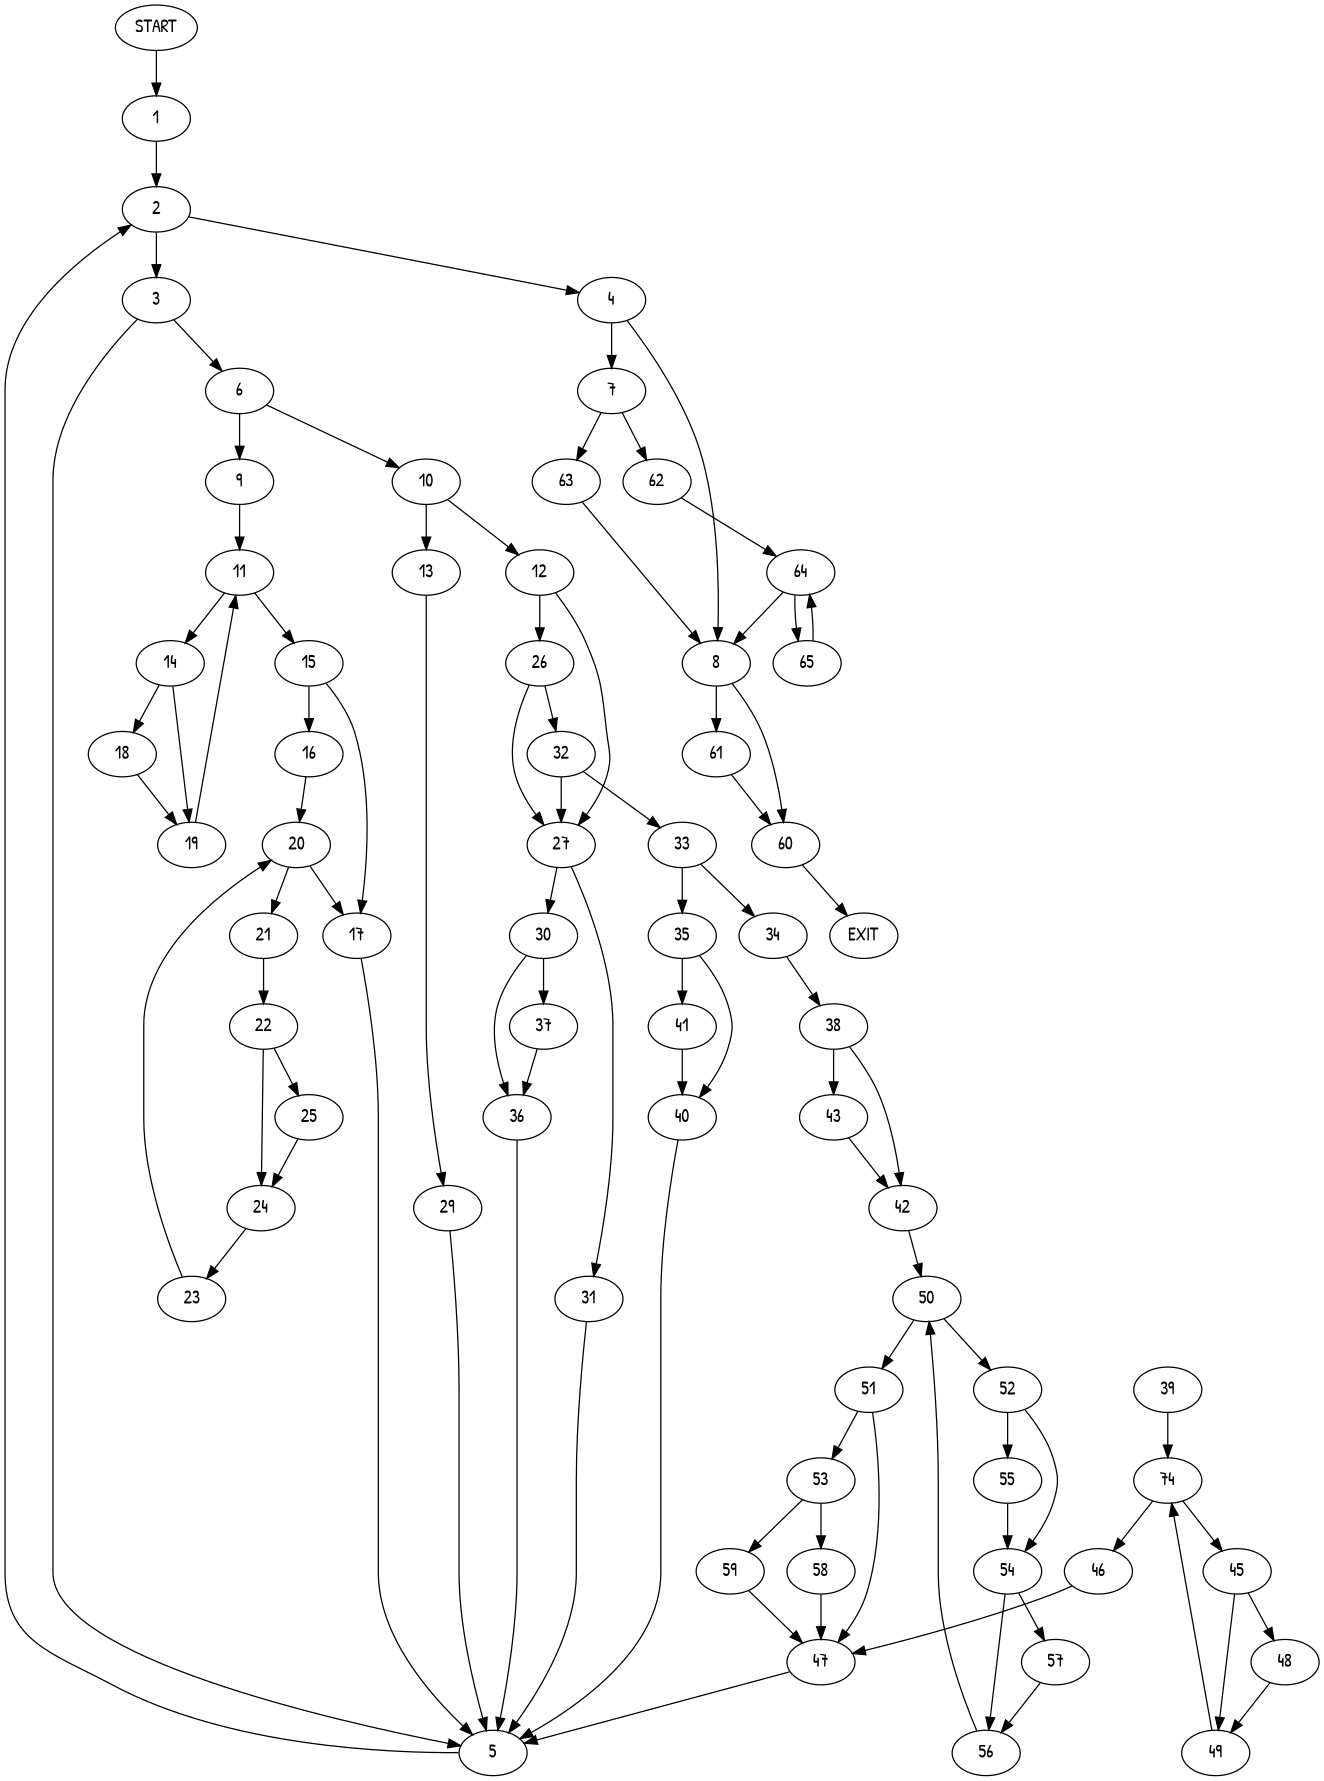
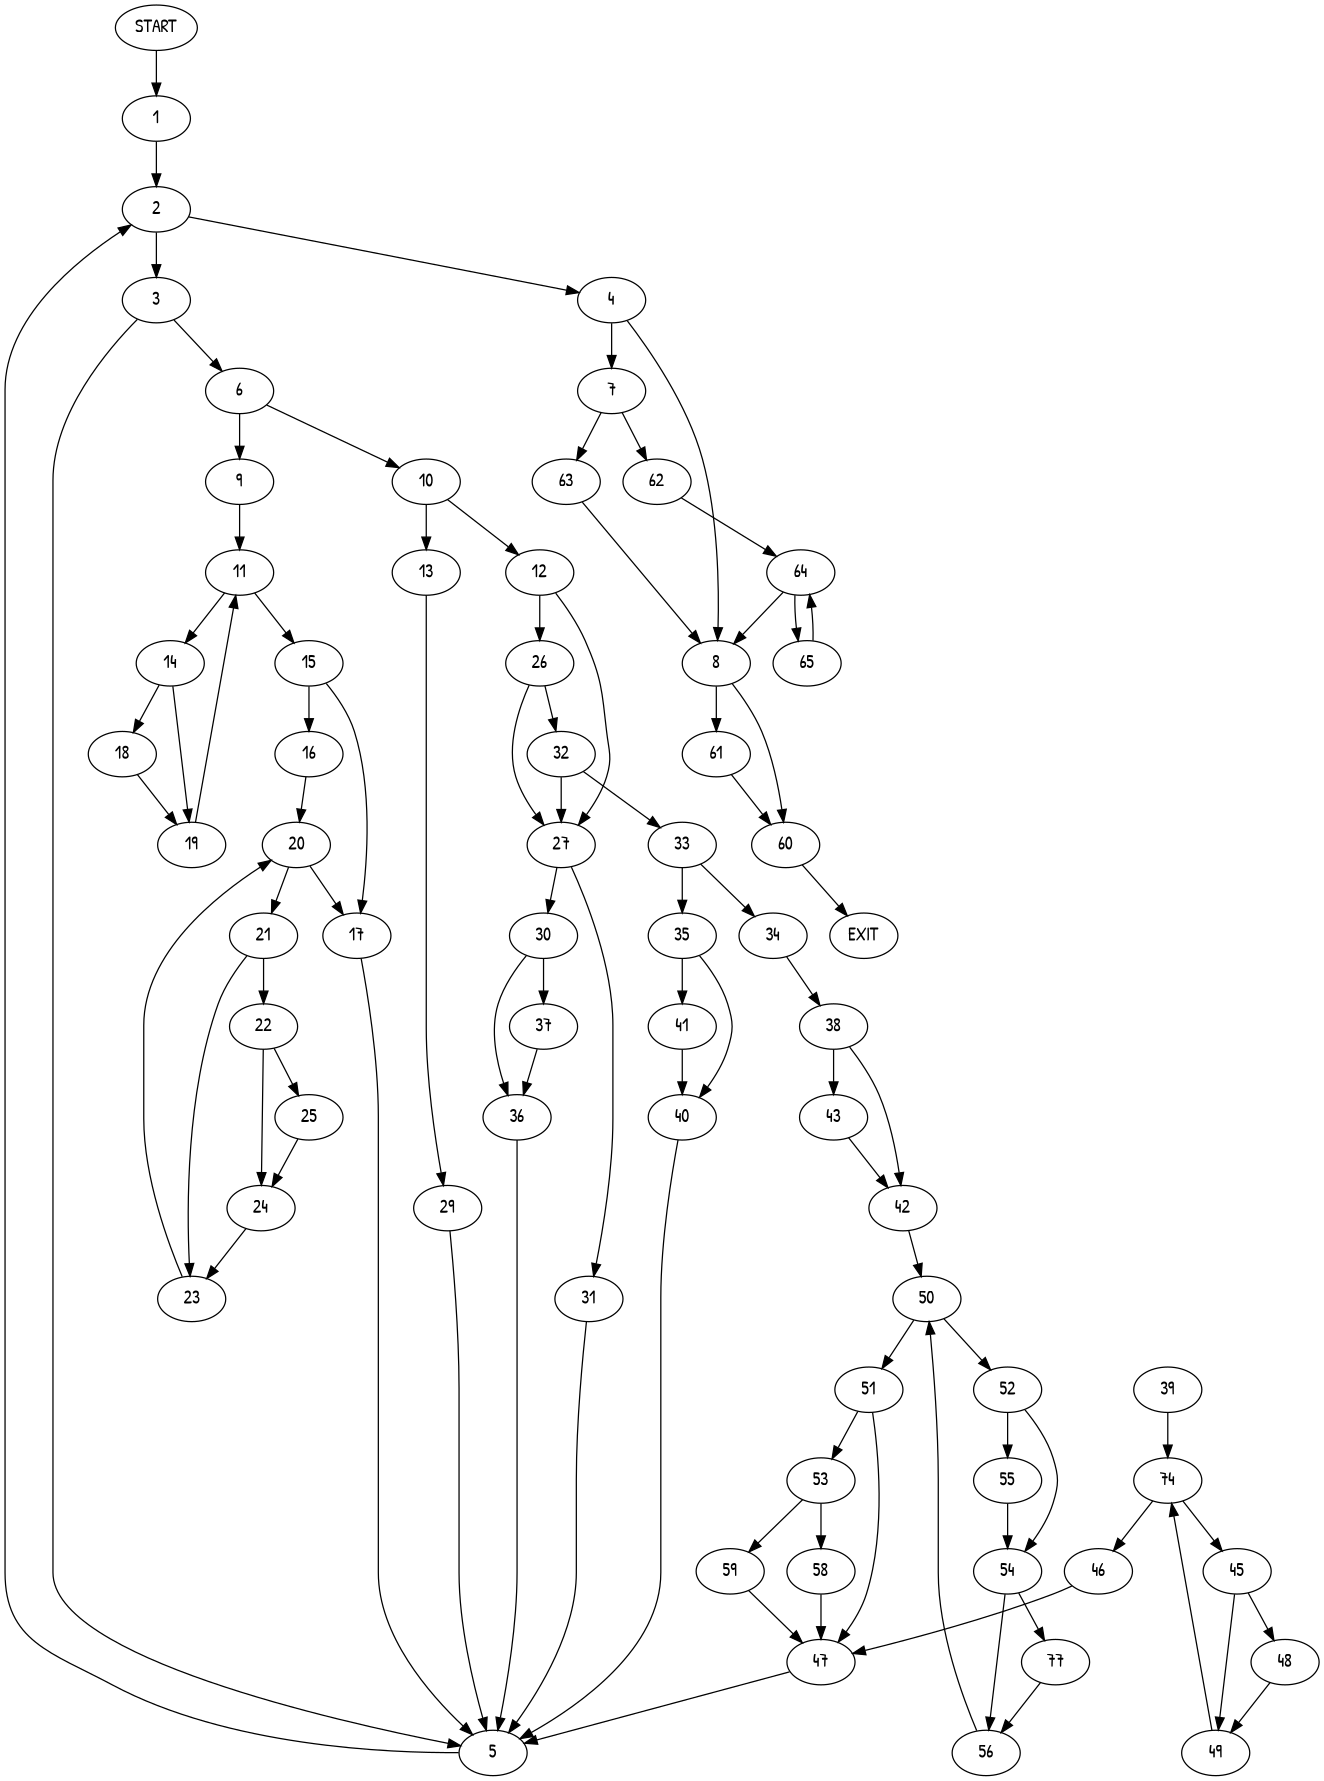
edge "21" -> "23": added
node "57": label "57" -> "77"
